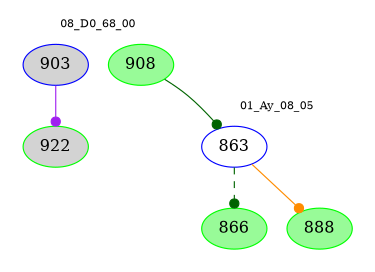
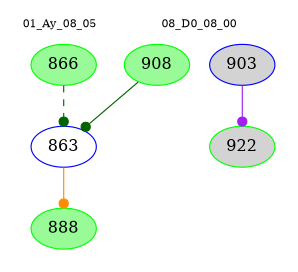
cluster "08_D0_68_00": label "08_D0_68_00" -> "08_D0_08_00"
edge "863" -> "866": reversed
